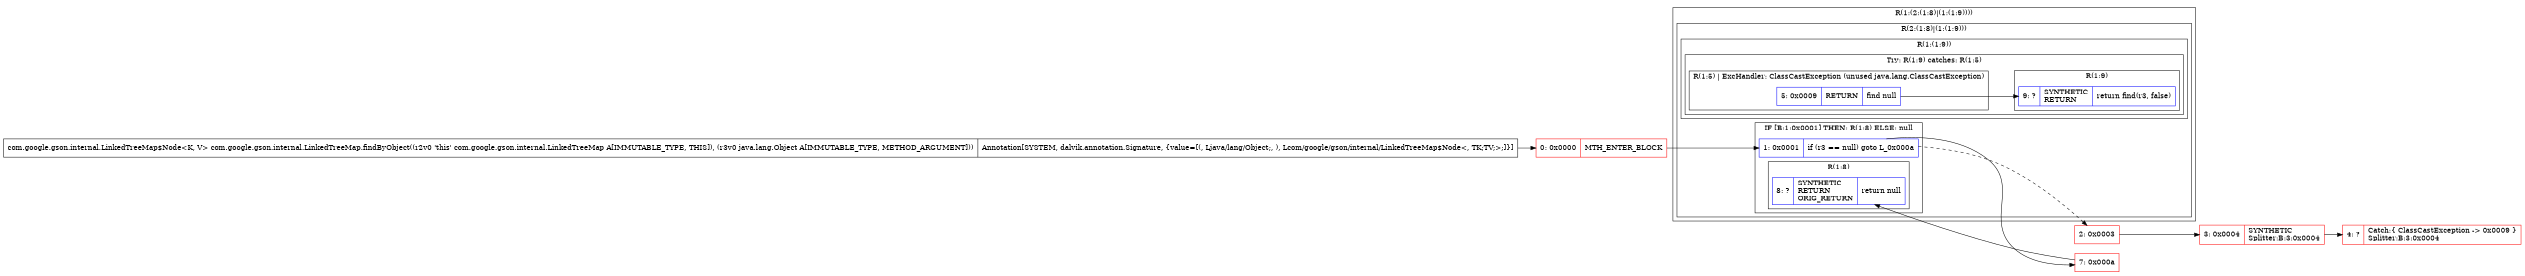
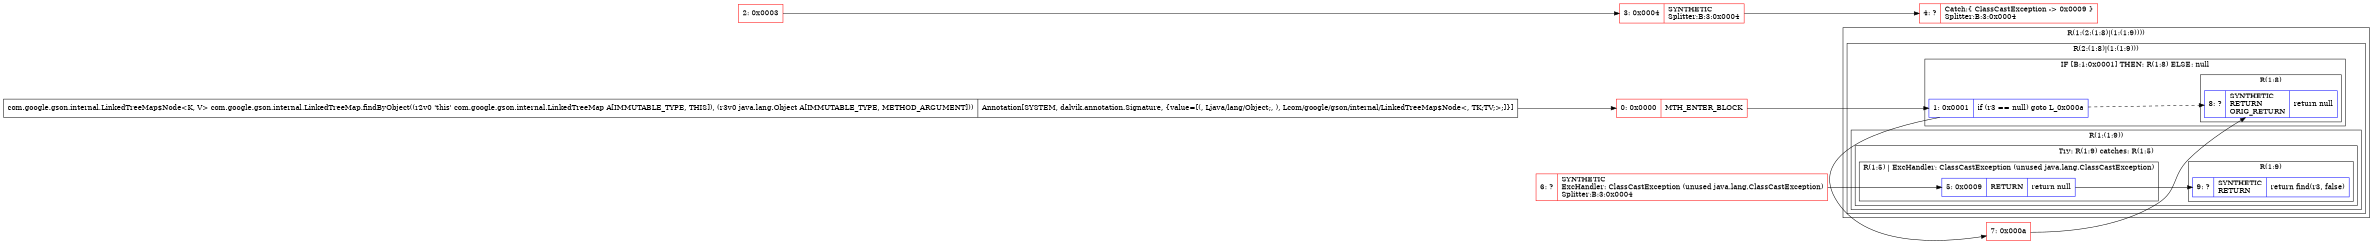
node "5: 0x0009": text "find null" -> "return null"
edge "1: 0x0001" -> "2: 0x0003": now "1: 0x0001" -> "8: ?"
node "6: ?": added
